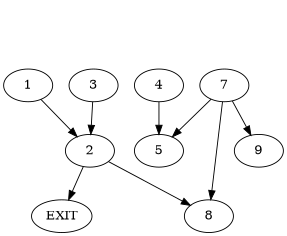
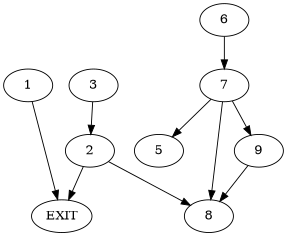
node "6": added
node "4": removed
edge "1" -> "2": now "1" -> "EXIT"
edge "9" -> "8": added
